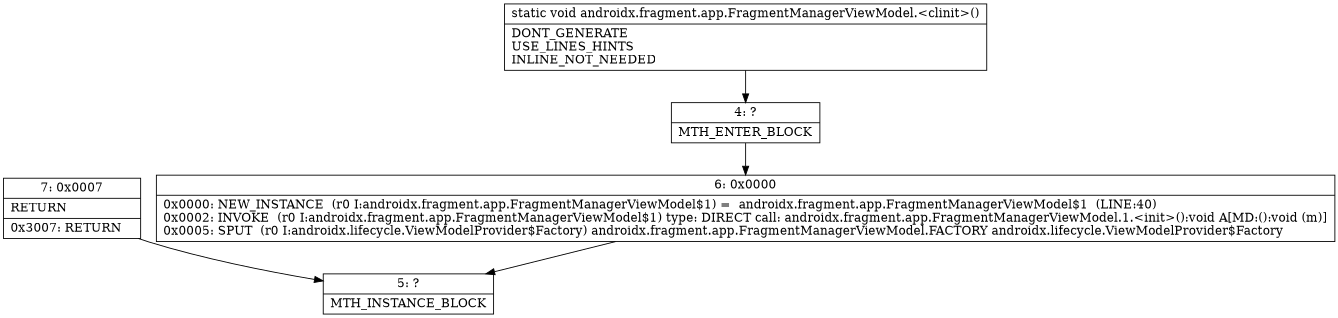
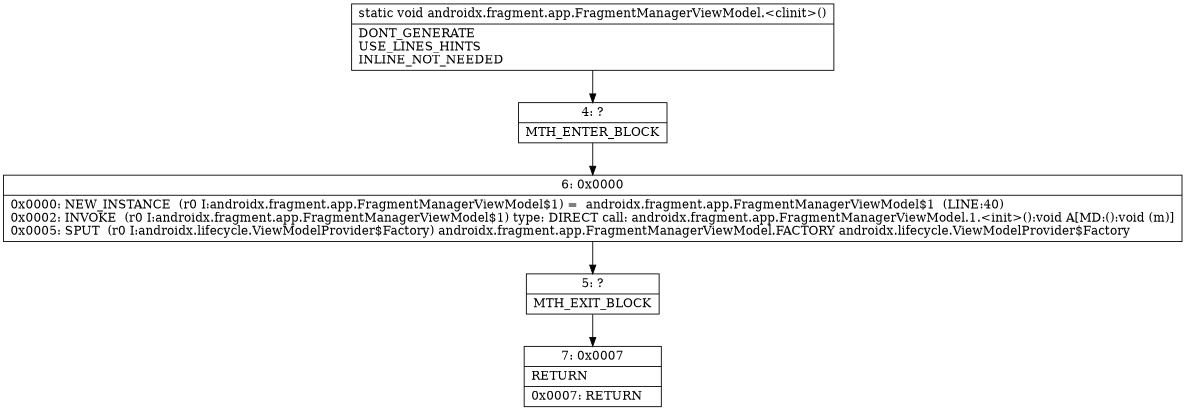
node "7: 0x0007": text "0x3007: RETURN" -> "0x0007: RETURN"
edge "7: 0x0007" -> "5: ?": reversed
node "5: ?": text "MTH_INSTANCE_BLOCK" -> "MTH_EXIT_BLOCK"
